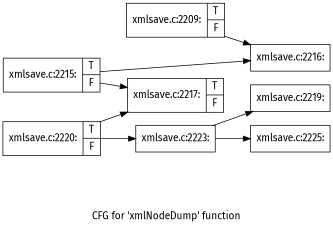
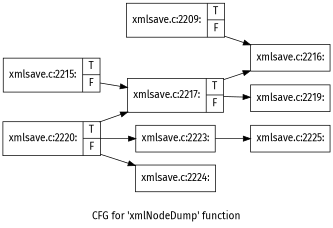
edge "xmlsave.c:2215:" -> "xmlsave.c:2216:": now "xmlsave.c:2217:" -> "xmlsave.c:2216:"
edge "xmlsave.c:2223:" -> "xmlsave.c:2219:": now "xmlsave.c:2217:" -> "xmlsave.c:2219:"
node "xmlsave.c:2224:": added
